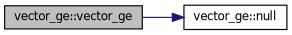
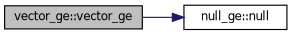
node "vector_ge::null": label "vector_ge::null" -> "null_ge::null"
